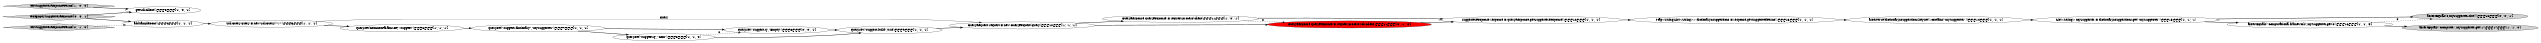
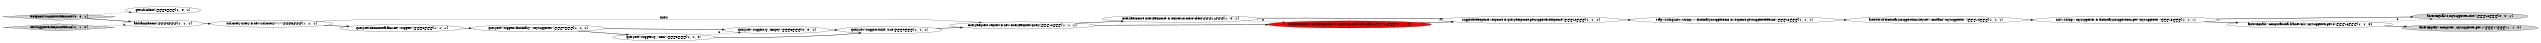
node "testSuggesterResponseTerms['1', '0', '0']": removed
edge "testEmptySuggesterResponse['0', '0', '1']" -> "getSolrClient()@@@3@@@['1', '0', '1']": style bold -> dashed
